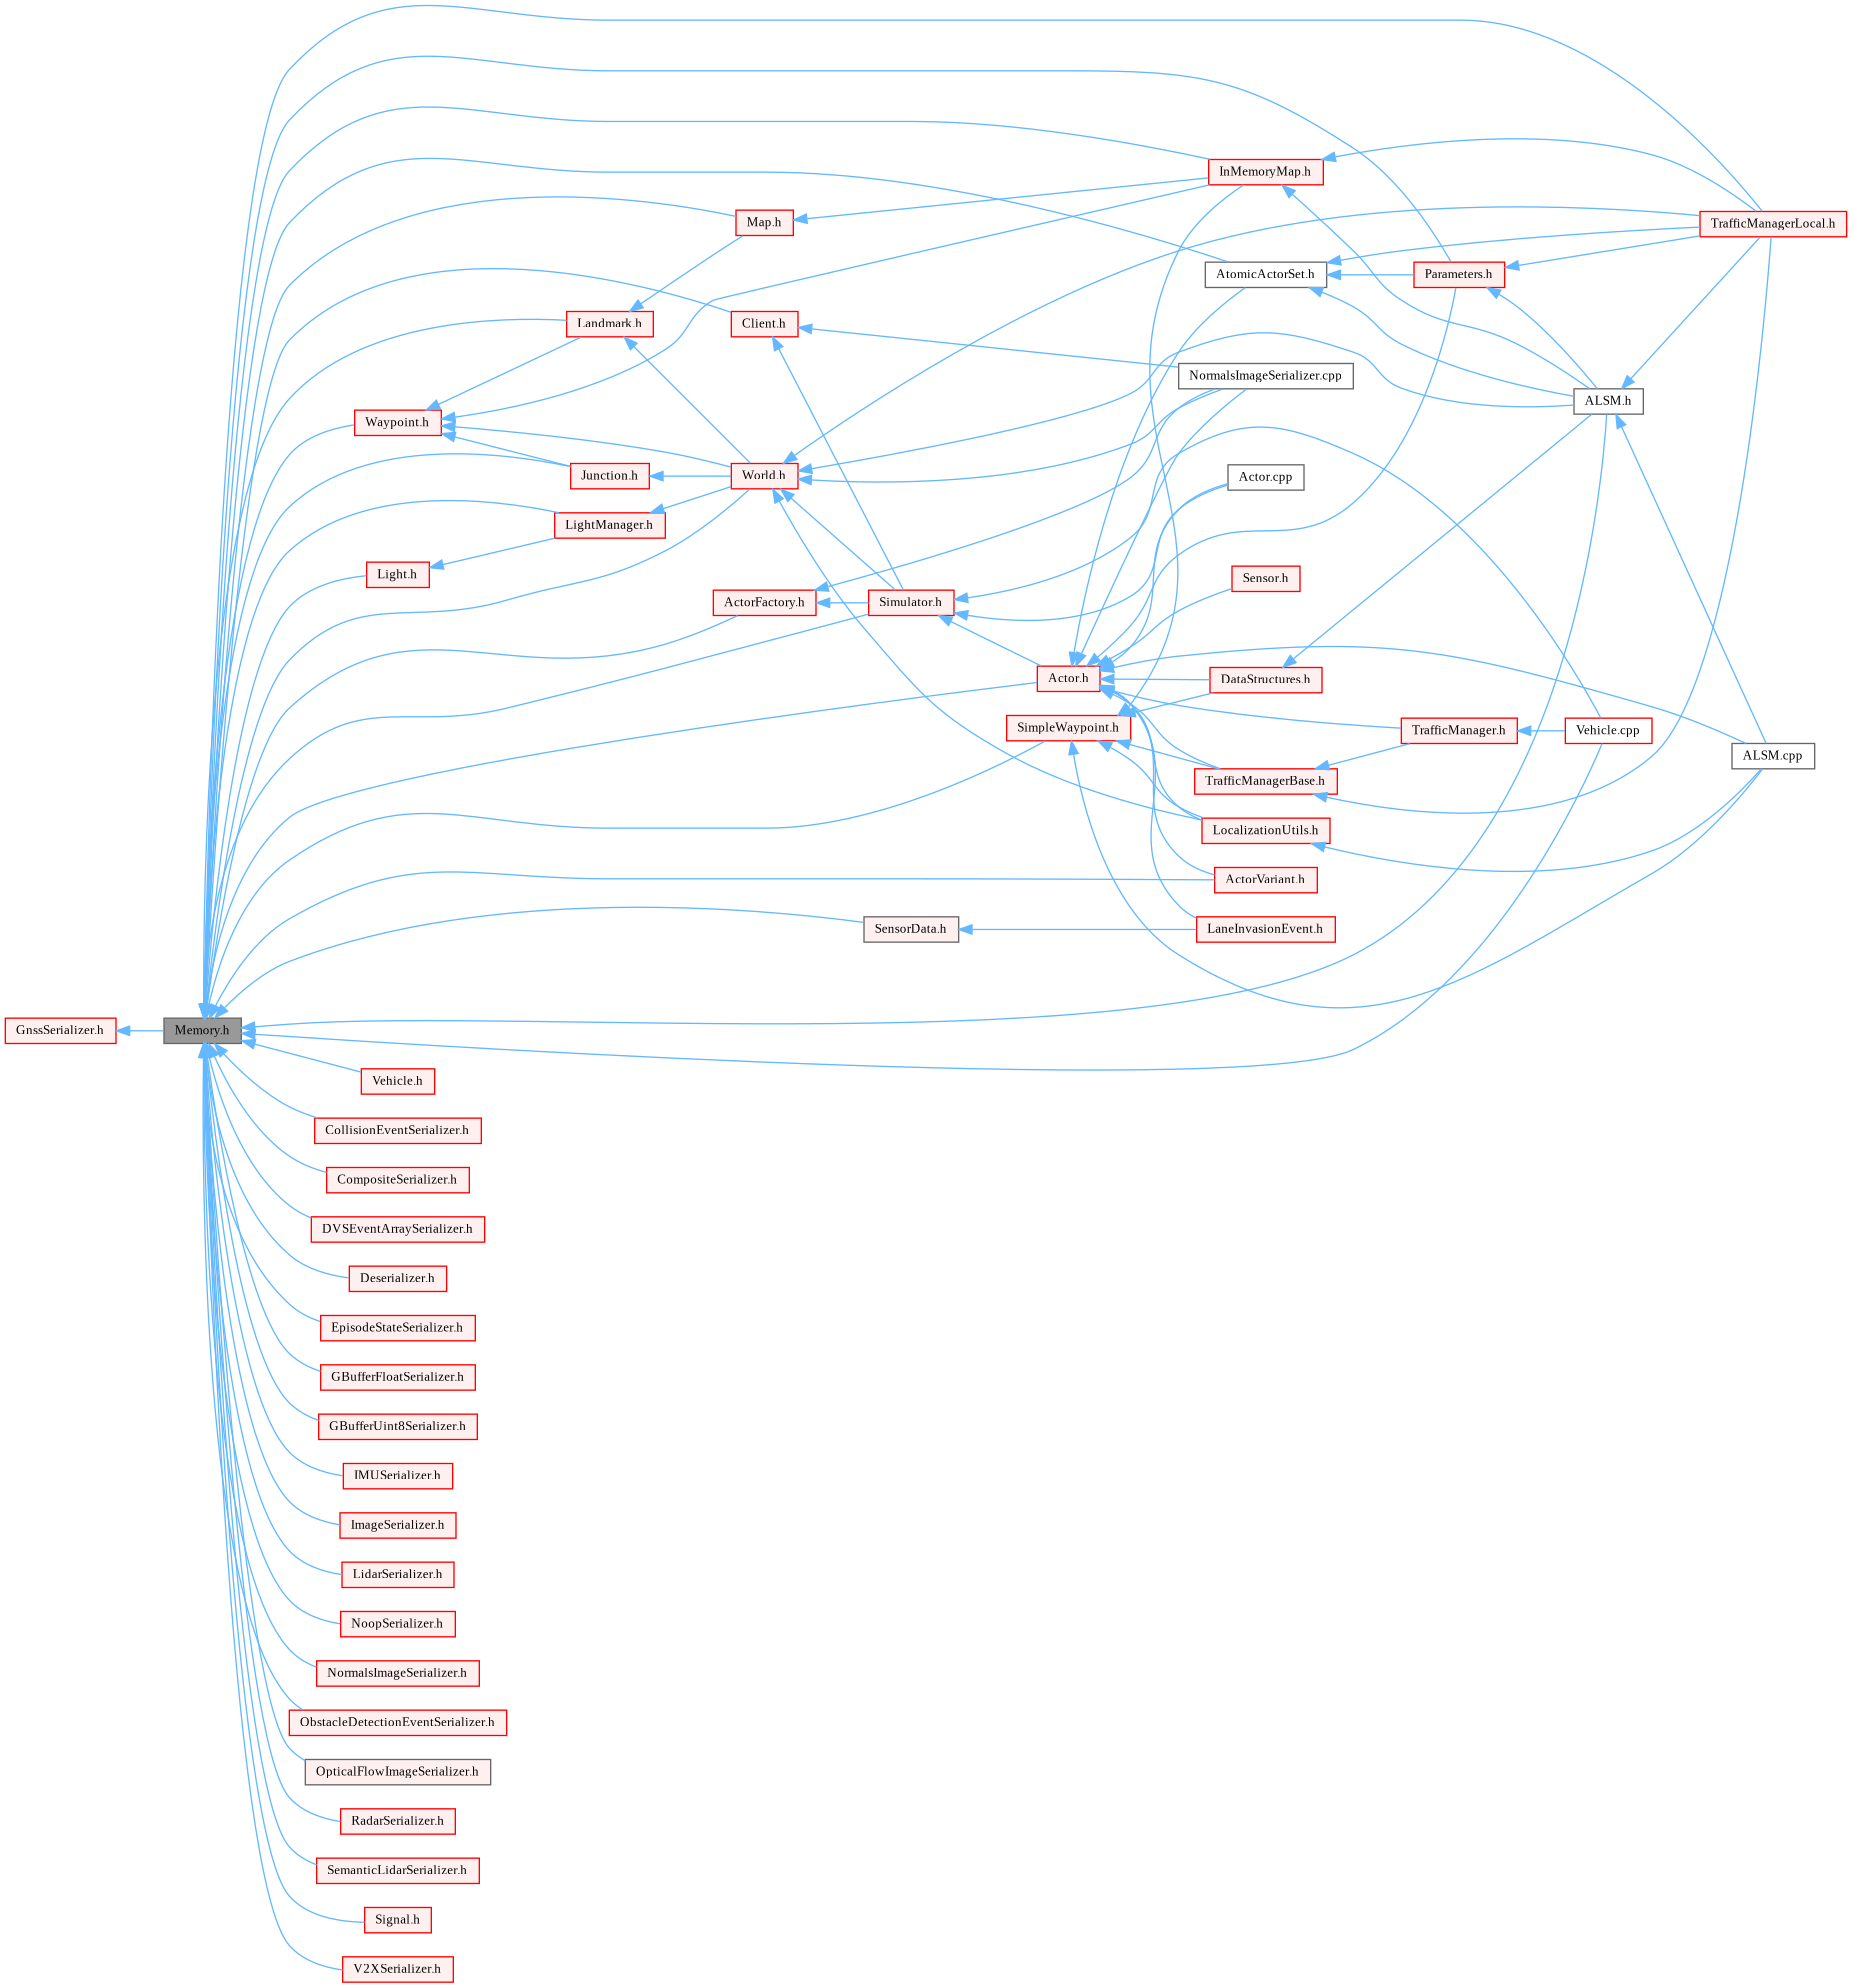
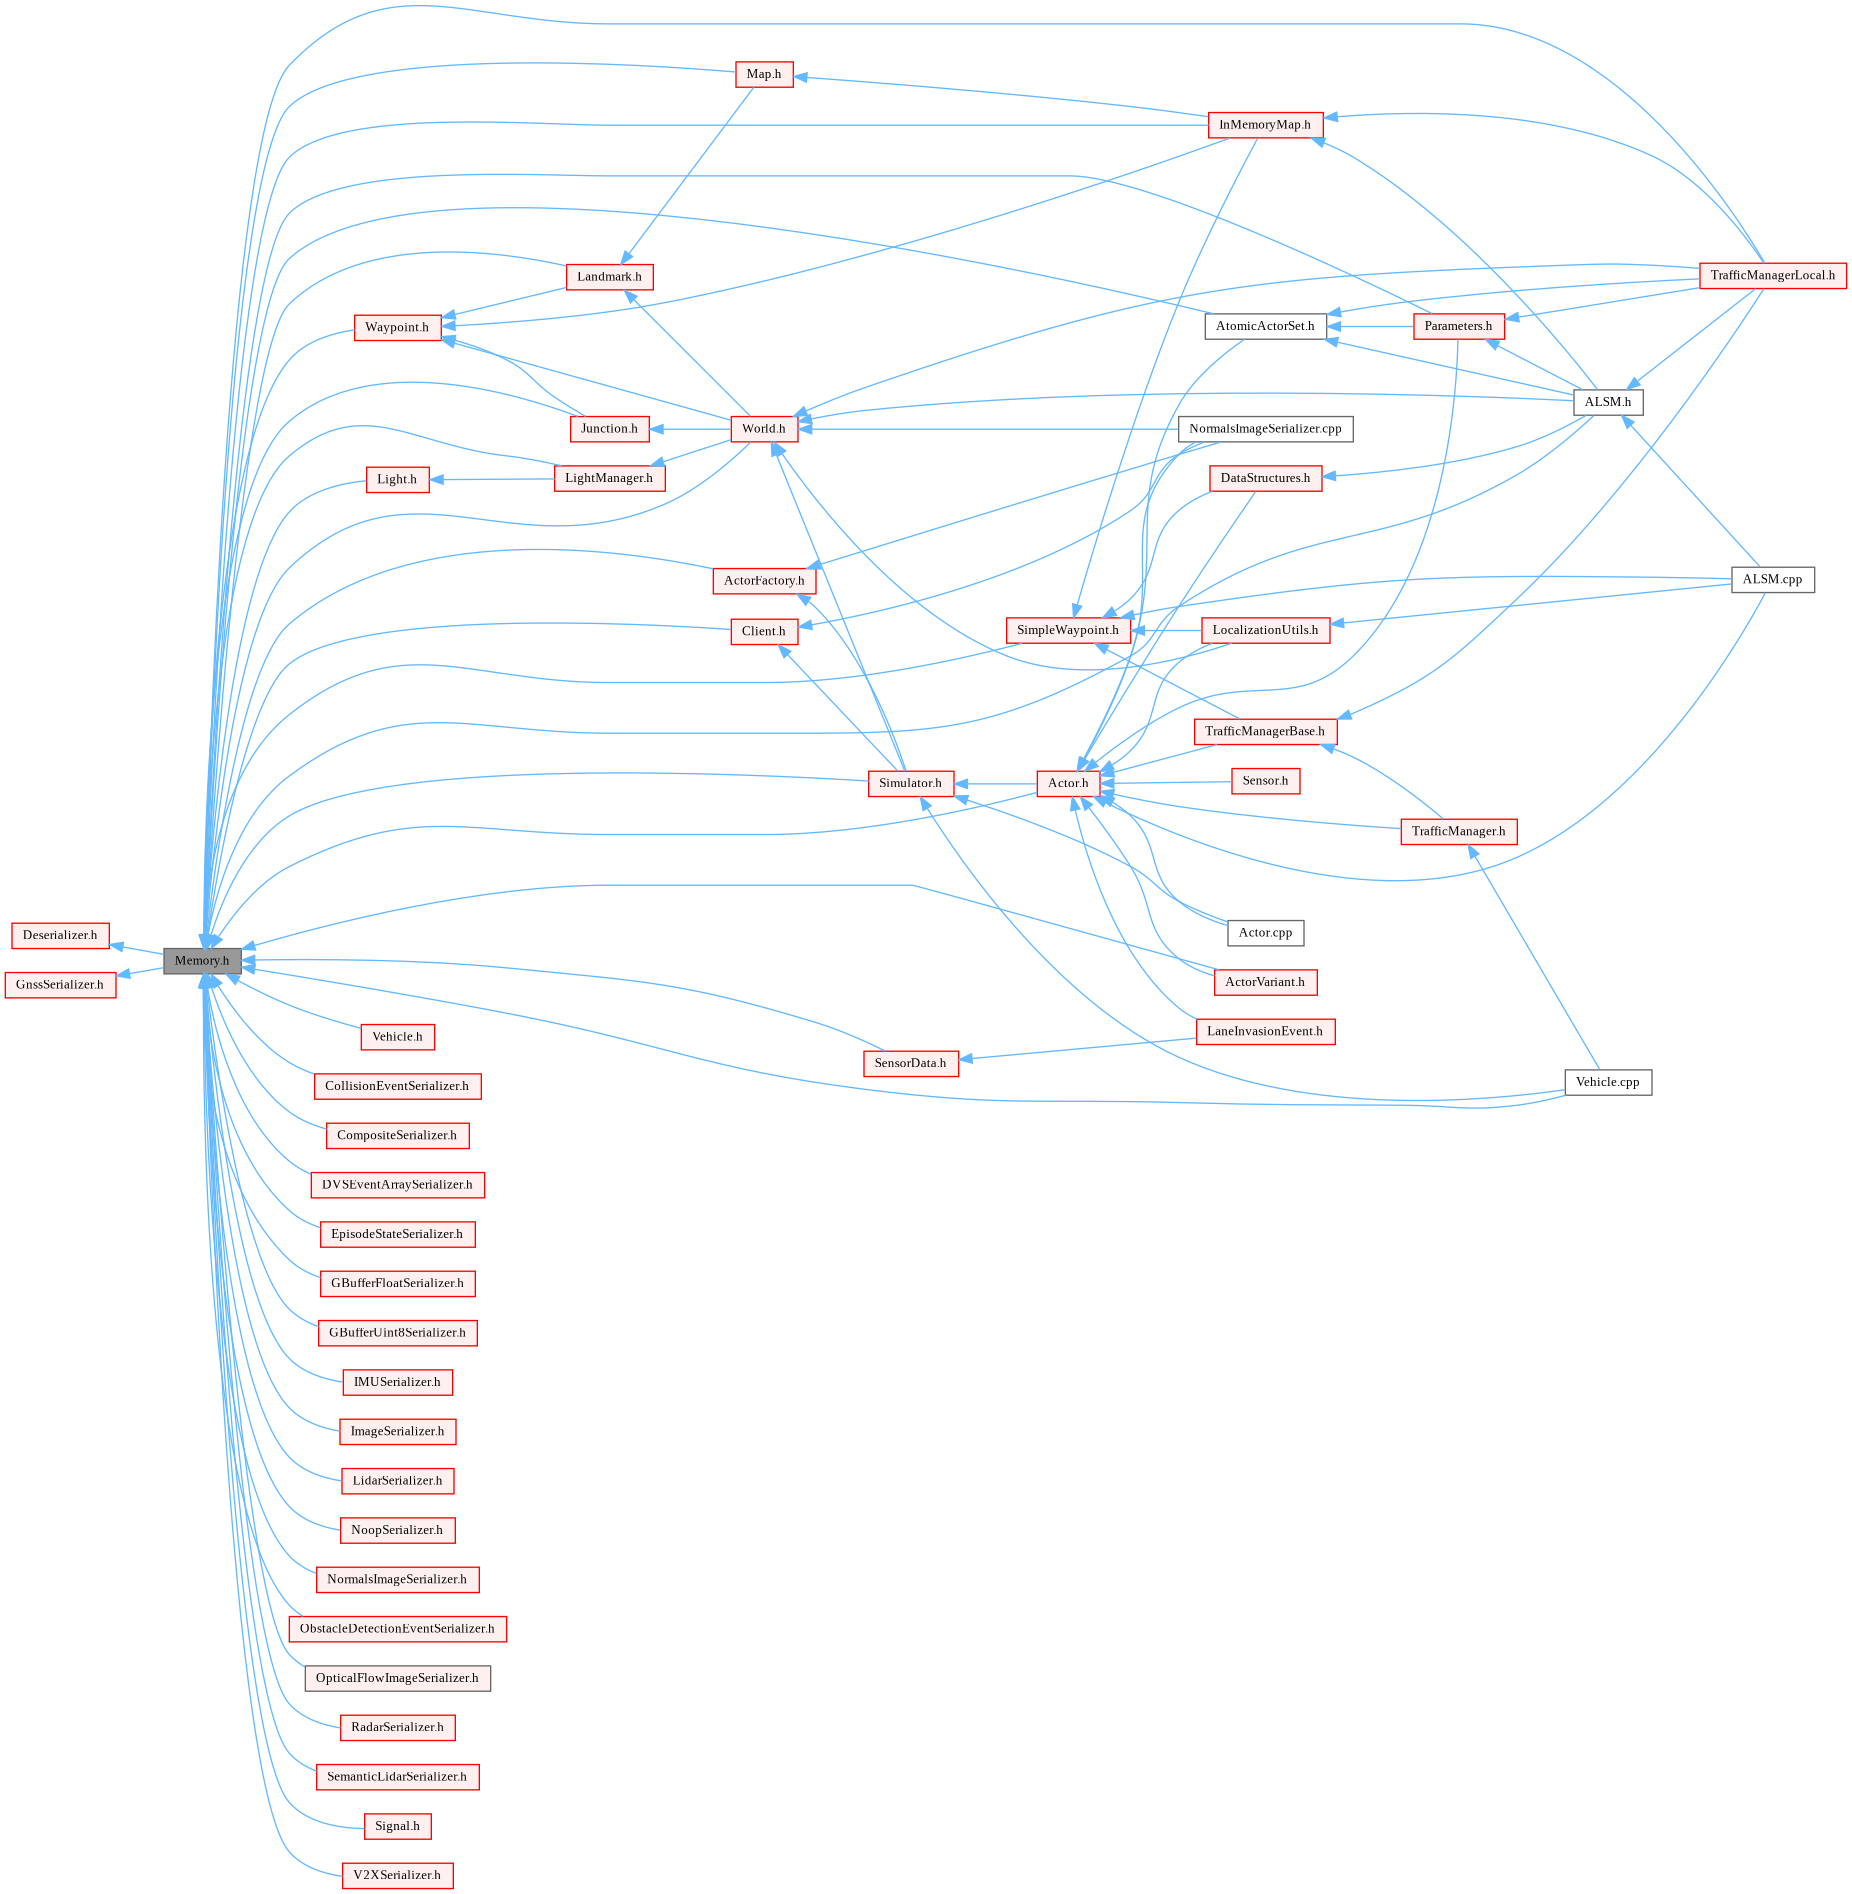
node "Vehicle.cpp": color red -> grey40
node "SensorData.h": color grey40 -> red
edge "Deserializer.h" -> "Memory.h": reversed
